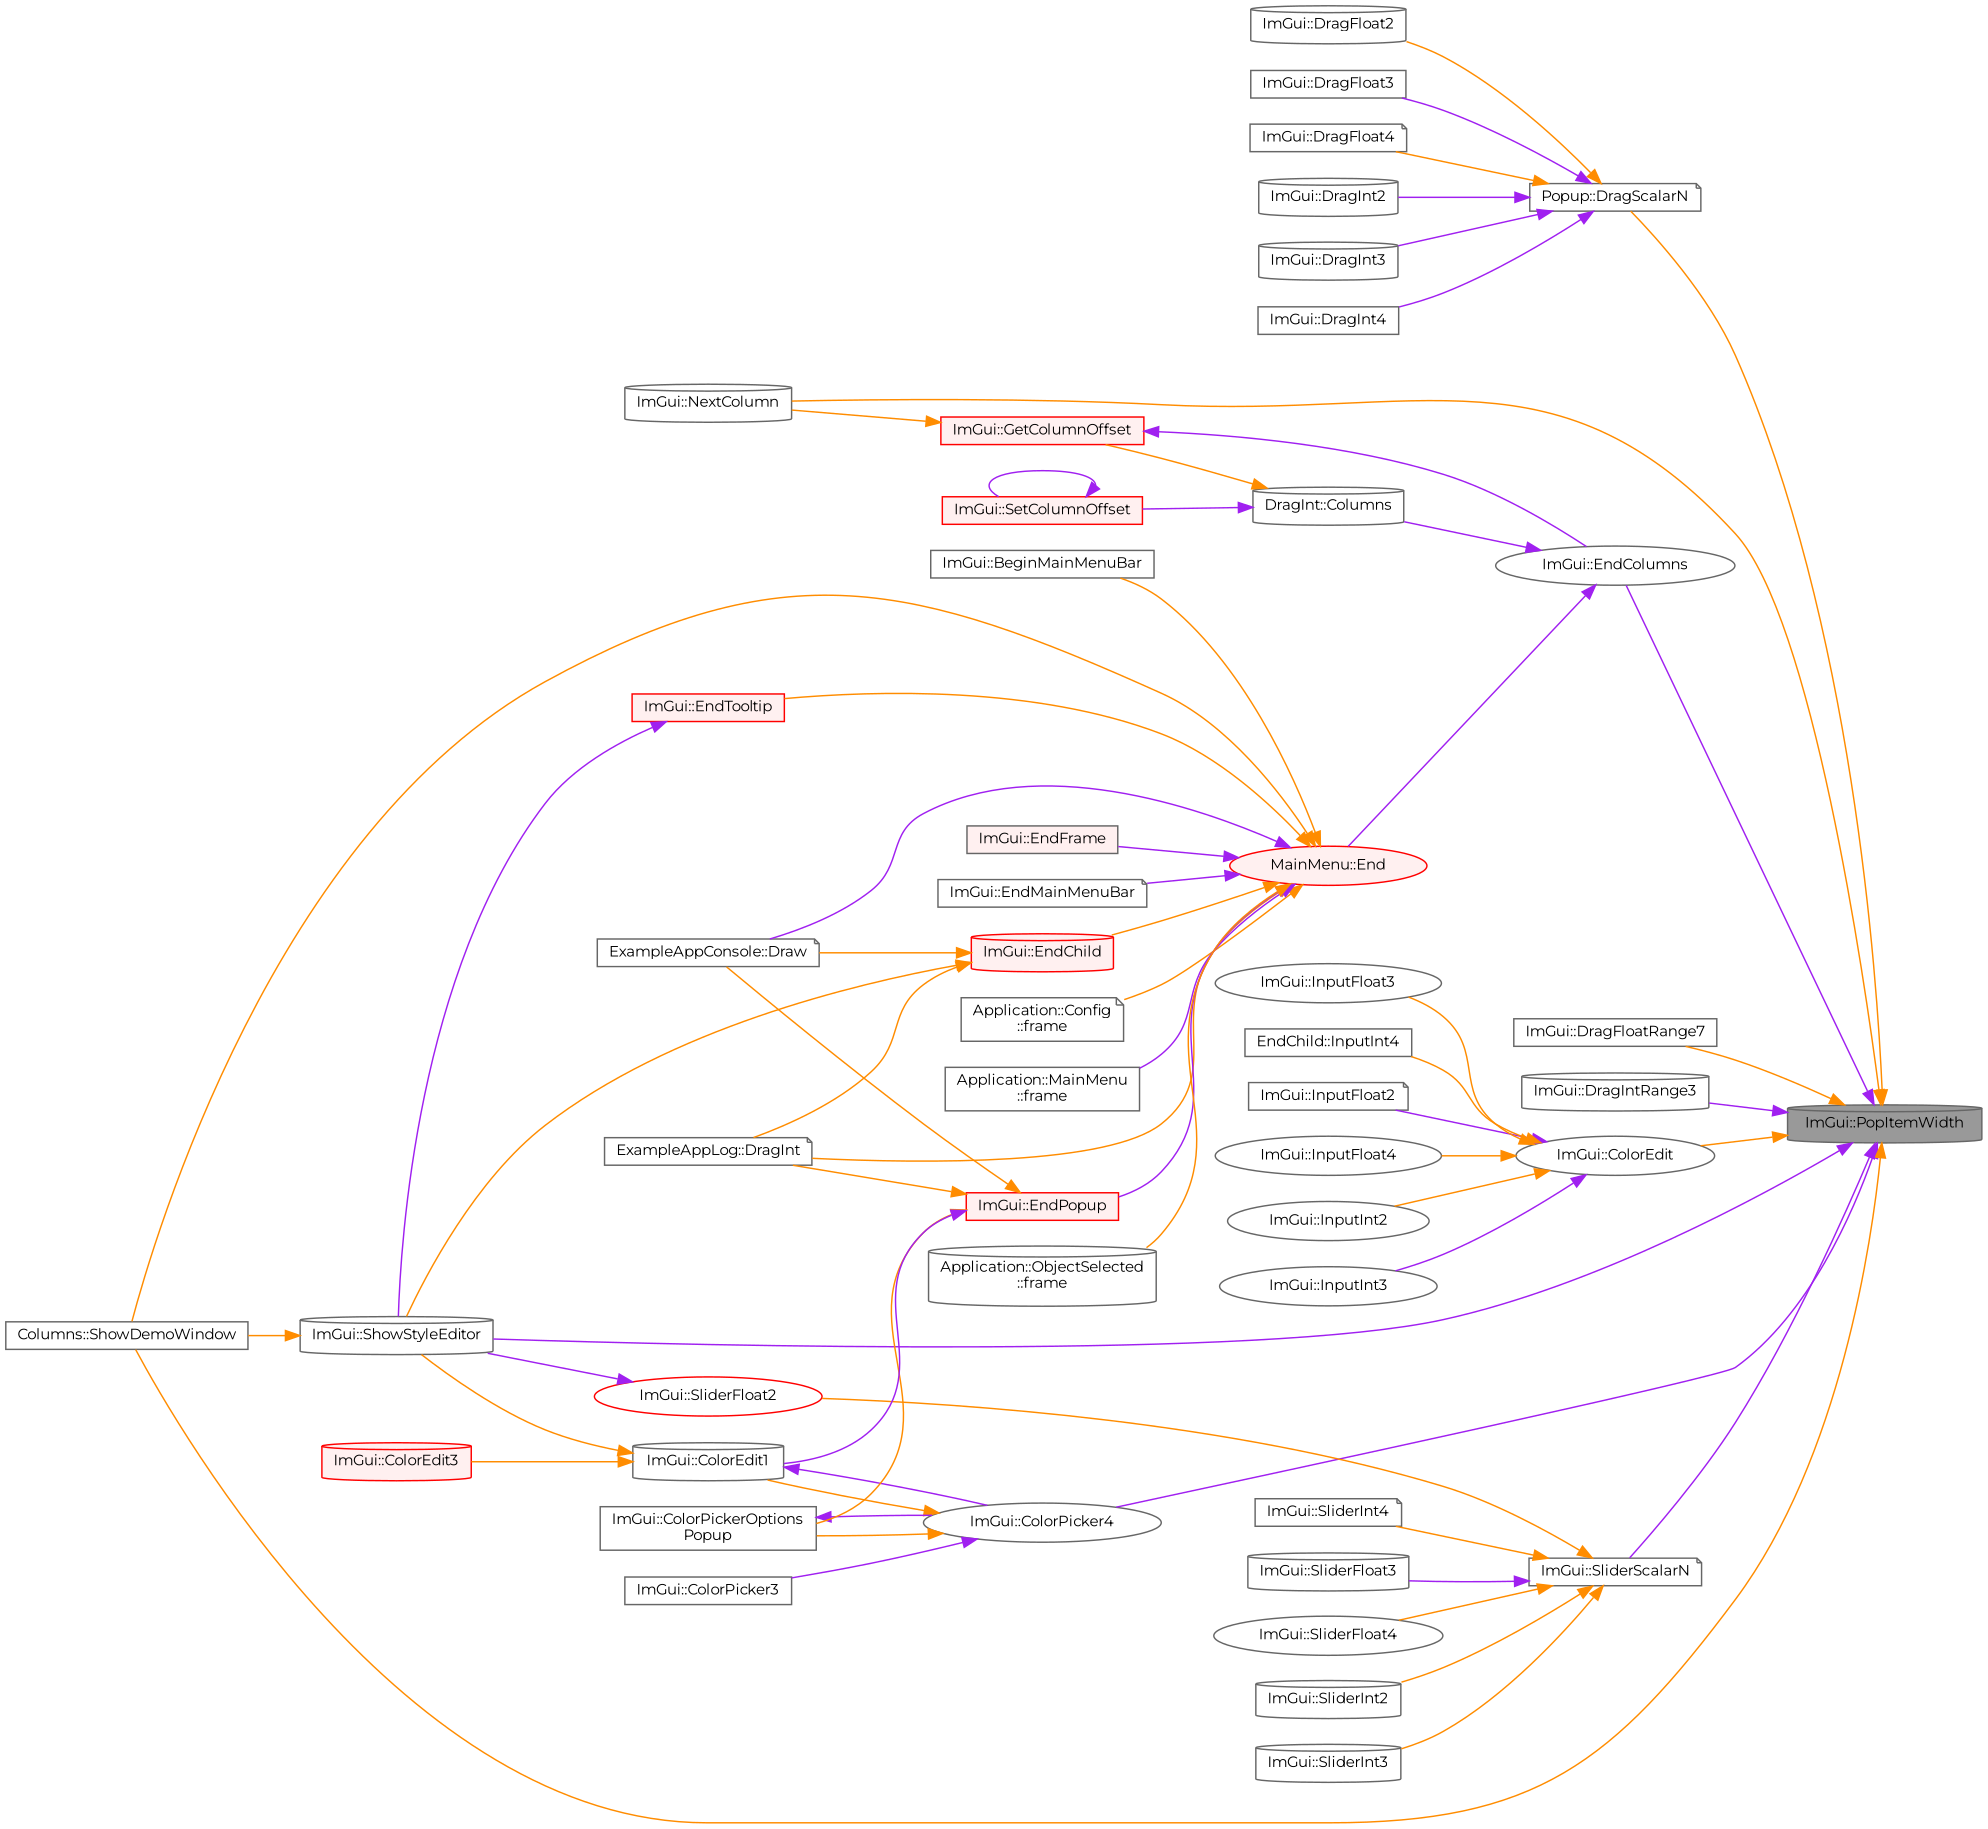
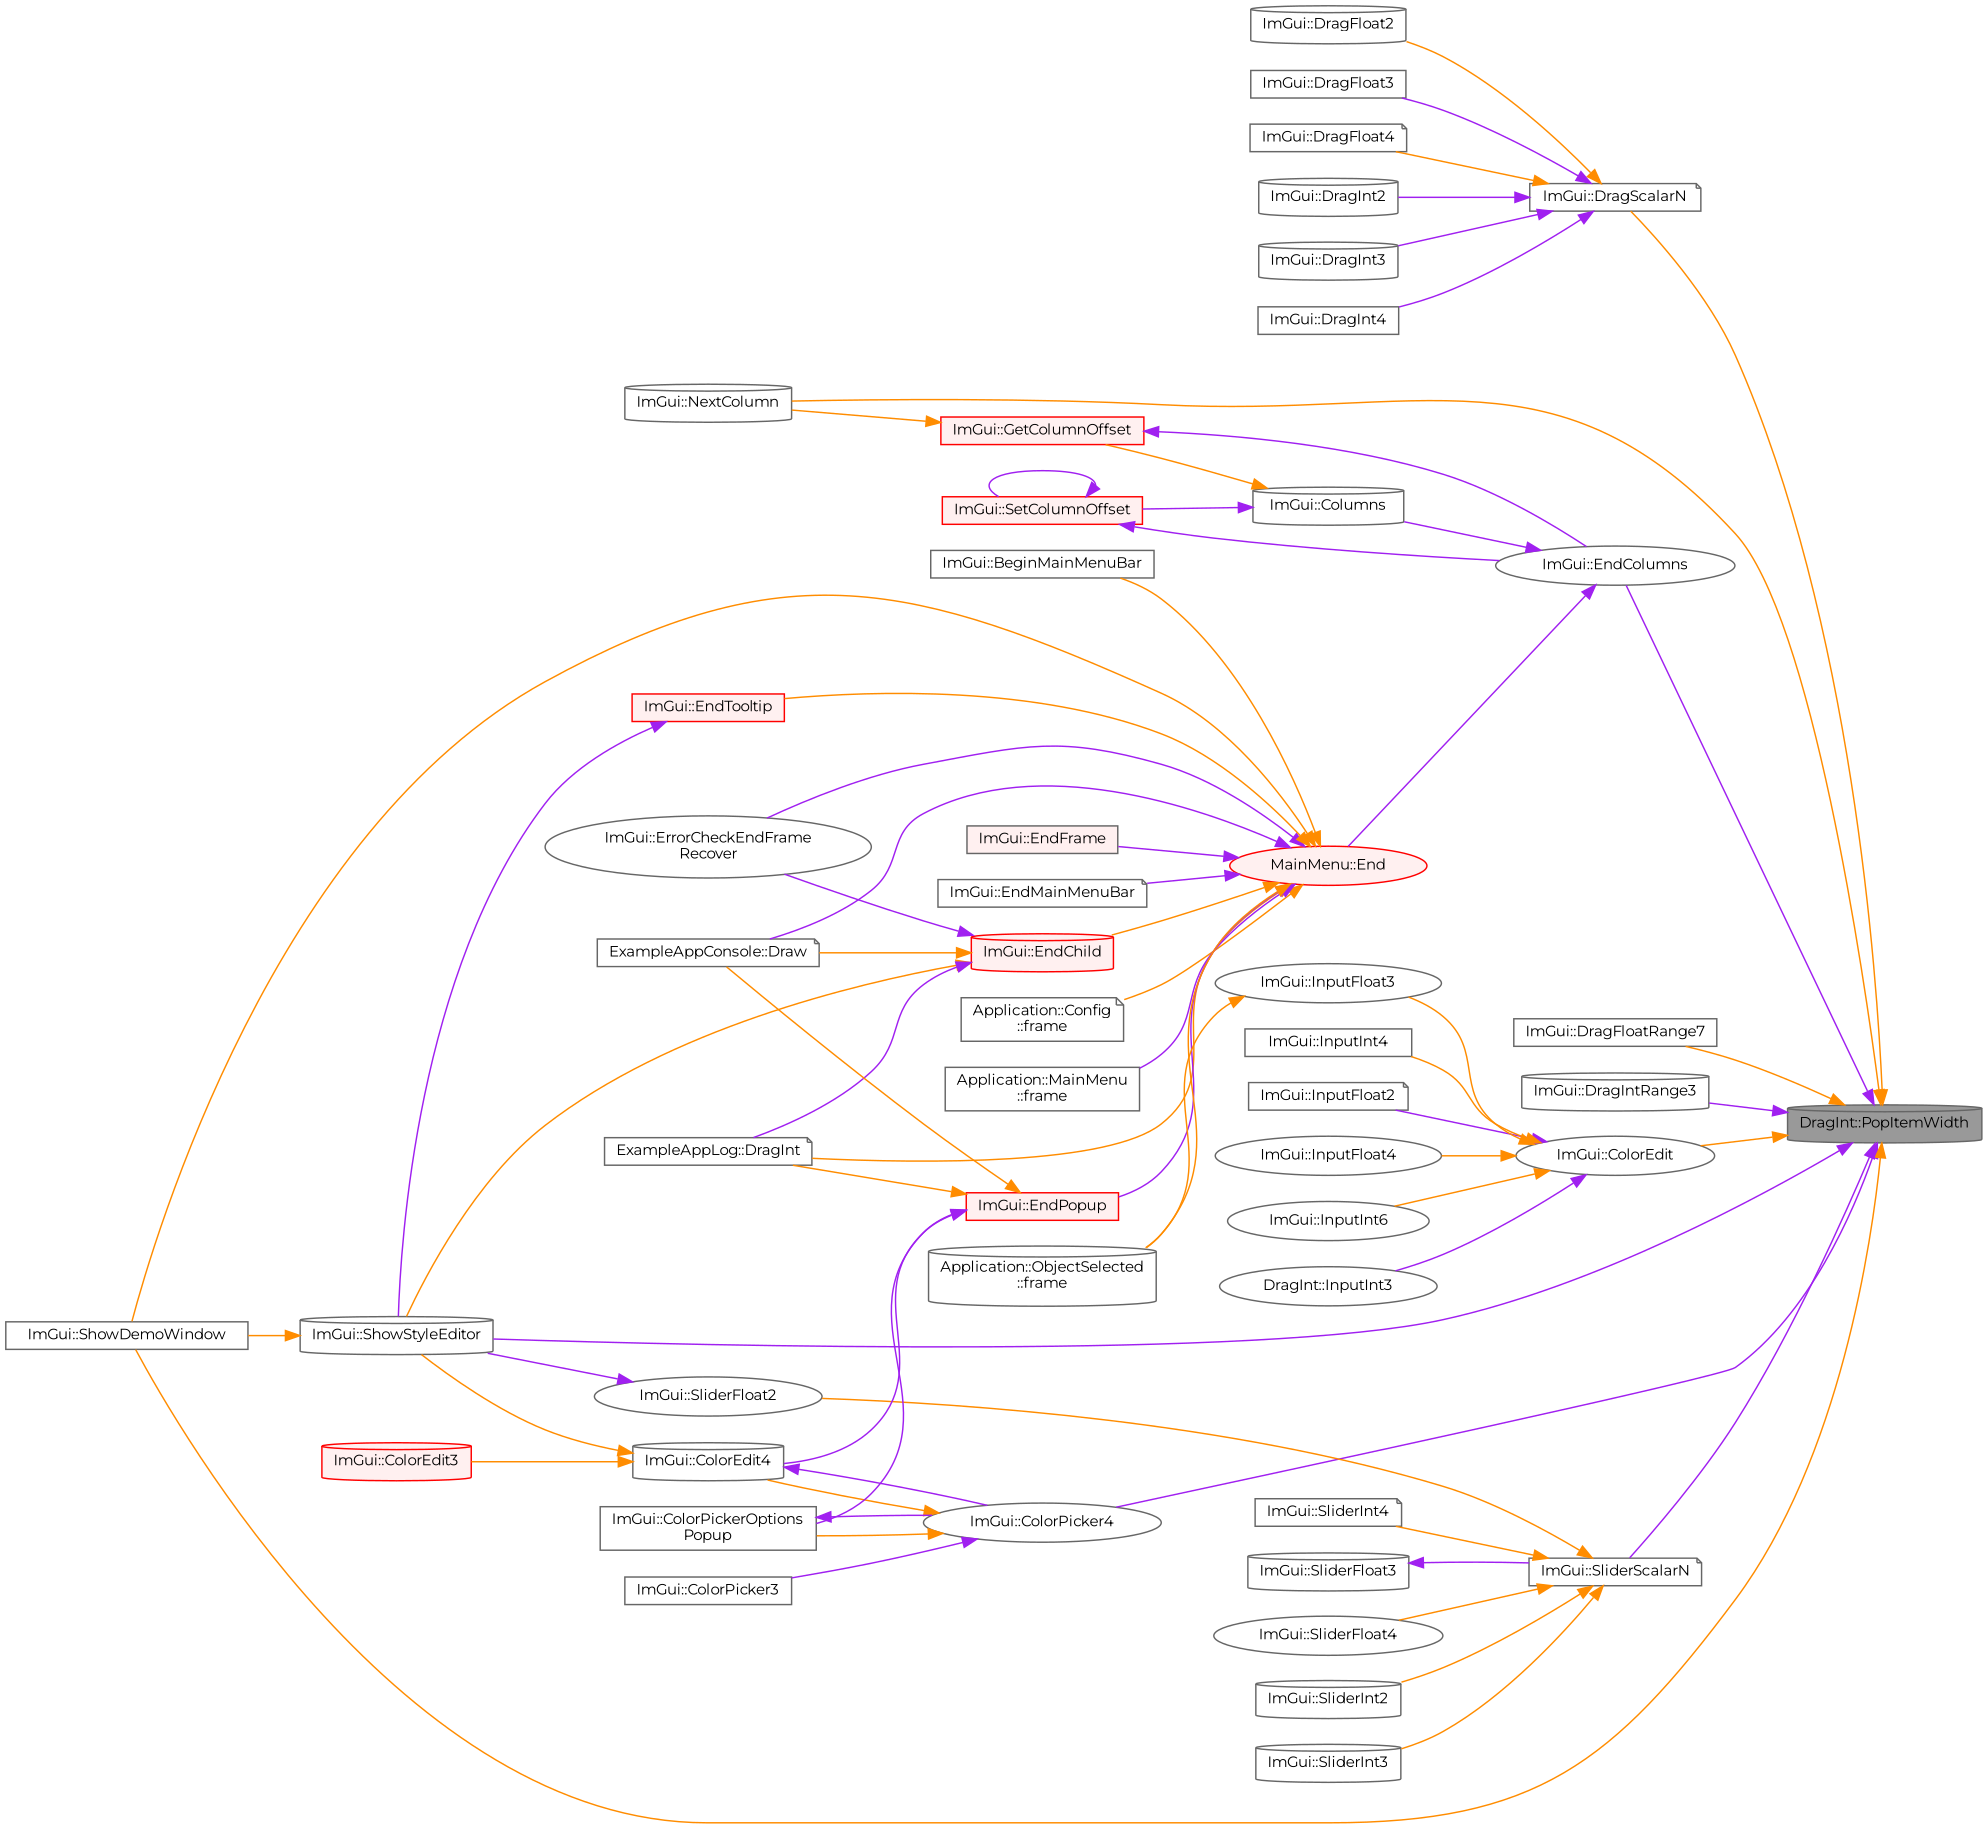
node "Popup::DragScalarN": label "Popup::DragScalarN" -> "ImGui::DragScalarN"
node "DragInt::Columns": label "DragInt::Columns" -> "ImGui::Columns"
edge "ImGui::EndColumns" -> "ImGui::SetColumnOffset": added
node "ImGui::ErrorCheckEndFrame Recover": added
node "EndChild::InputInt4": label "EndChild::InputInt4" -> "ImGui::InputInt4"
edge "ExampleAppLog::DragInt" -> "ImGui::EndChild": color darkorange -> purple
edge "Application::ObjectSelected ::frame" -> "ImGui::InputFloat3": added
node "ImGui::PopItemWidth": label "ImGui::PopItemWidth" -> "DragInt::PopItemWidth"
node "ImGui::InputInt2": label "ImGui::InputInt2" -> "ImGui::InputInt6"
node "ImGui::InputInt3": label "ImGui::InputInt3" -> "DragInt::InputInt3"
node "Columns::ShowDemoWindow": label "Columns::ShowDemoWindow" -> "ImGui::ShowDemoWindow"
node "ImGui::SliderFloat2": color red -> grey40
edge "ImGui::ColorPickerOptions Popup" -> "ImGui::EndPopup": color darkorange -> purple
node "ImGui::ColorEdit1": label "ImGui::ColorEdit1" -> "ImGui::ColorEdit4"
edge "ImGui::SliderFloat3" -> "ImGui::SliderScalarN": reversed
